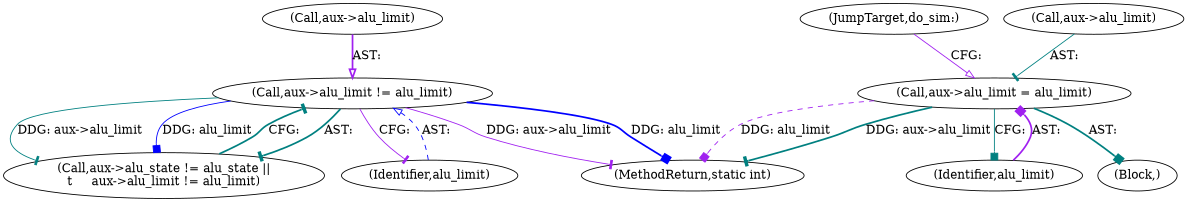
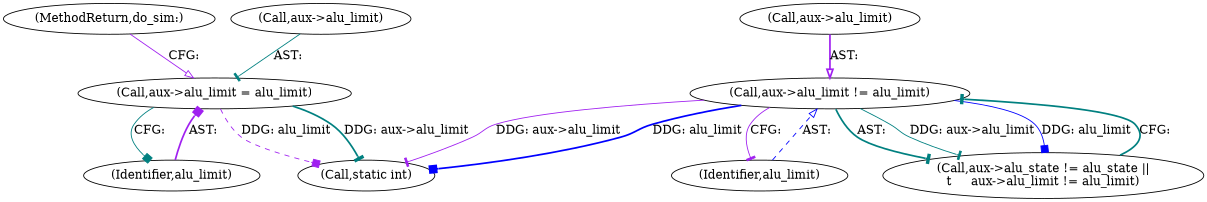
node "(JumpTarget,do_sim:)": label "(JumpTarget,do_sim:)" -> "(MethodReturn,do_sim:)"
node "(MethodReturn,static int)": label "(MethodReturn,static int)" -> "(Call,static int)"
node "(Block,)": removed
